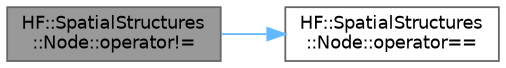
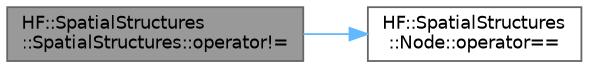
node "HF::SpatialStructures ::Node::operator!=": label "HF::SpatialStructures ::Node::operator!=" -> "HF::SpatialStructures ::SpatialStructures::operator!="
